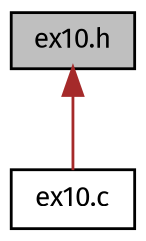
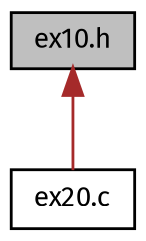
node "ex10.c": label "ex10.c" -> "ex20.c"
